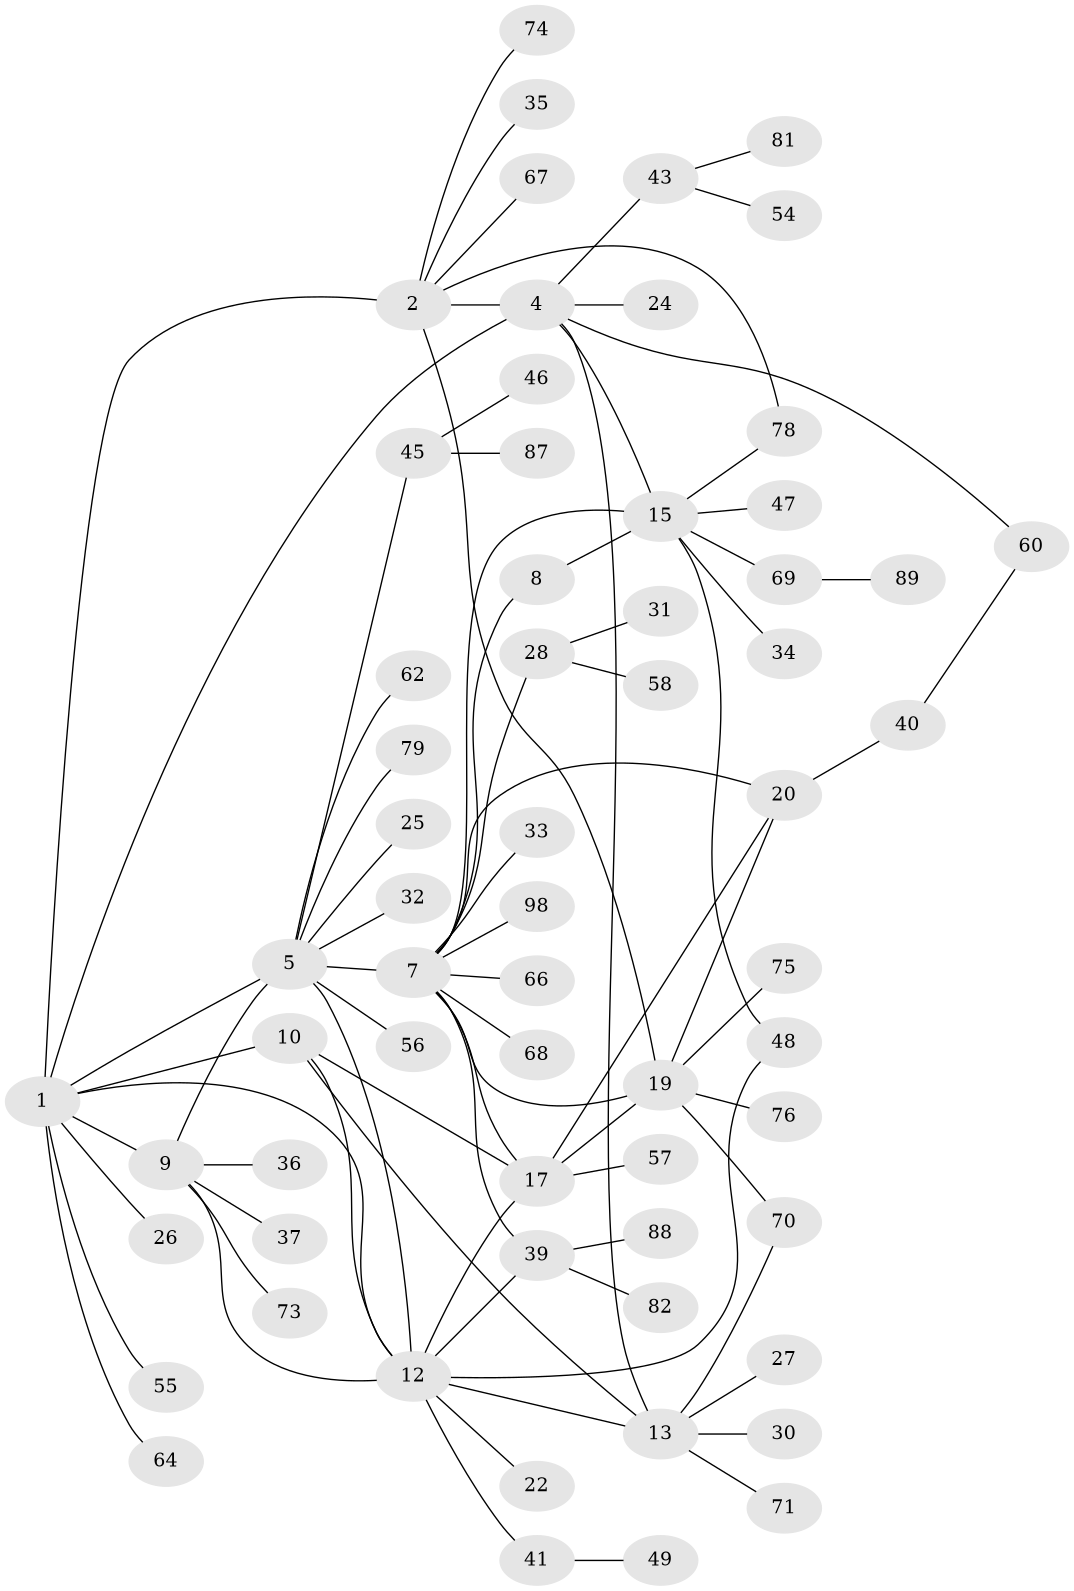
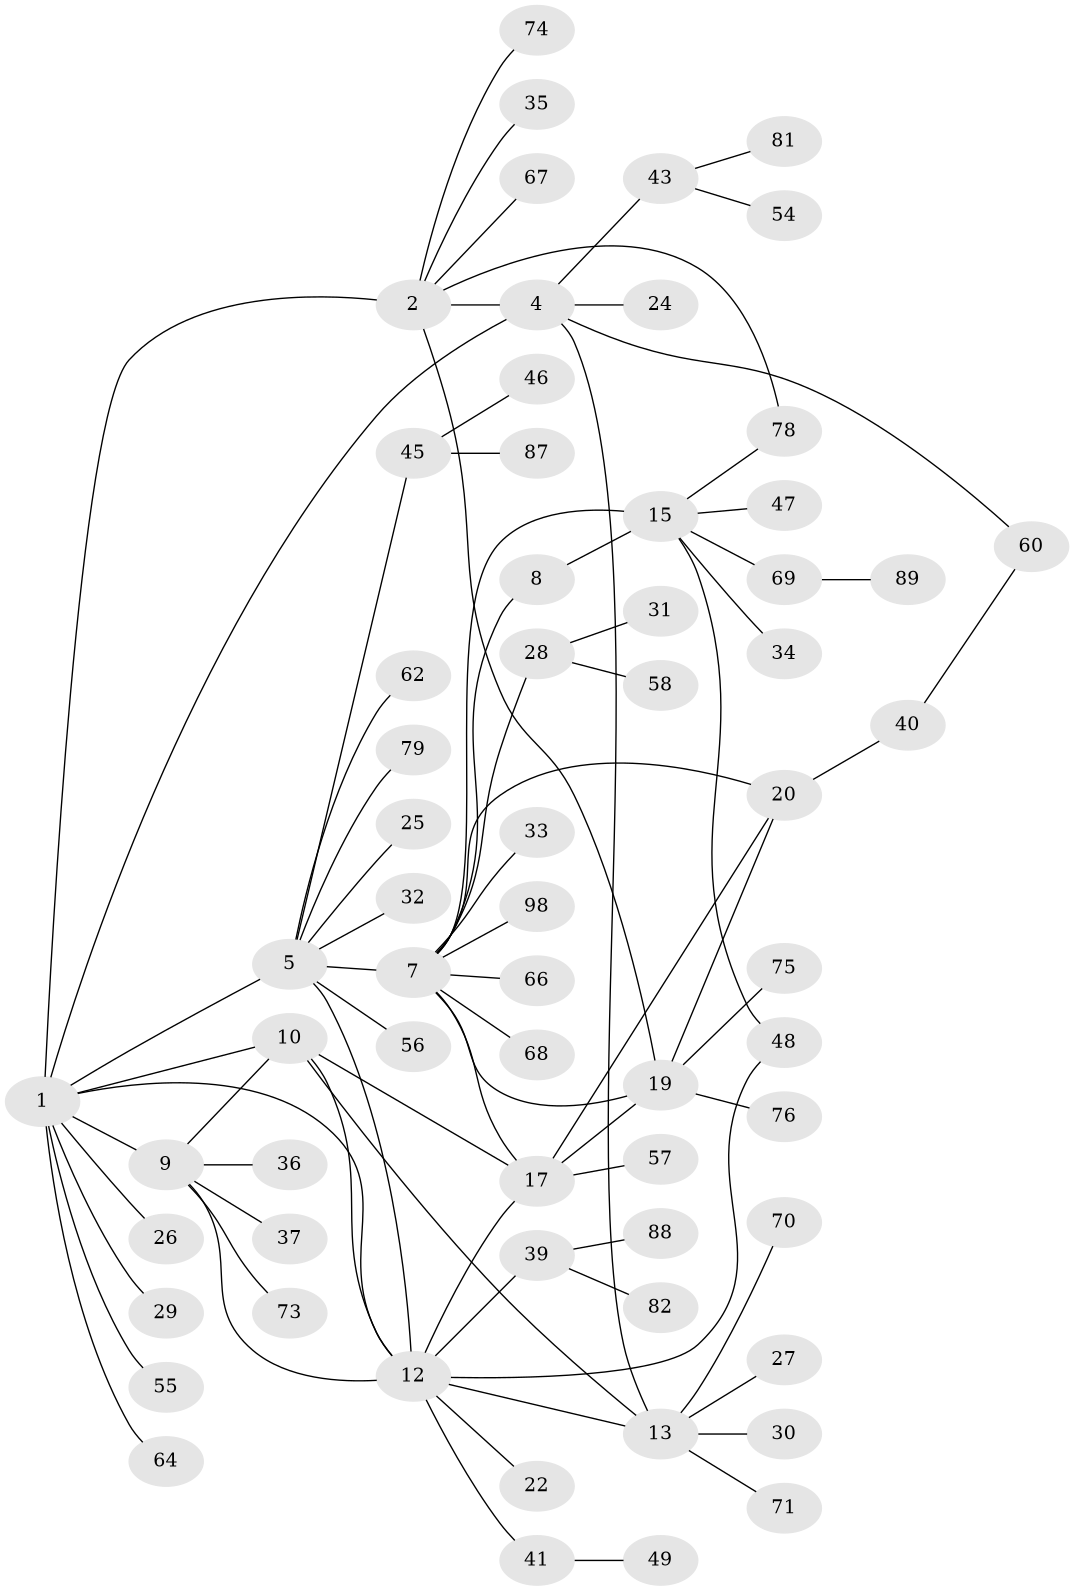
edge "4" -- "15": removed
edge "5" -- "9": now "10" -- "9"
edge "7" -- "39": removed
edge "19" -- "70": removed
node "29": added
